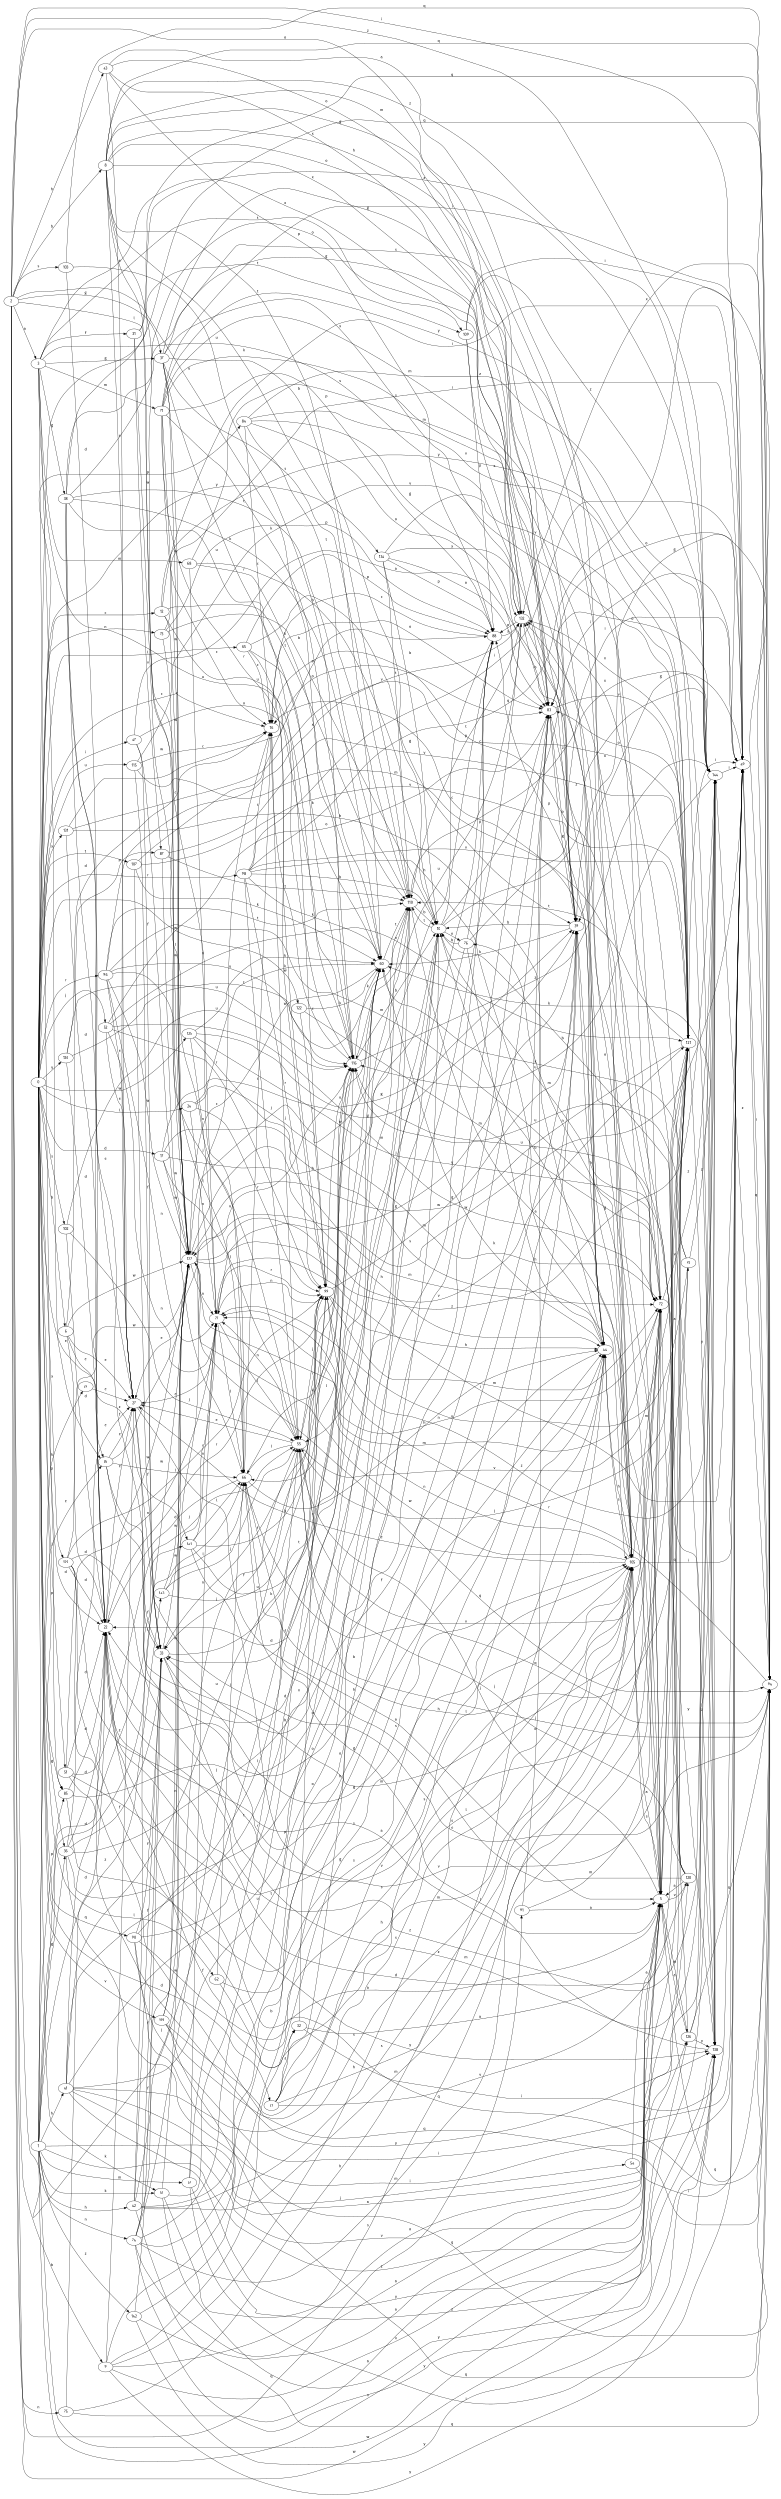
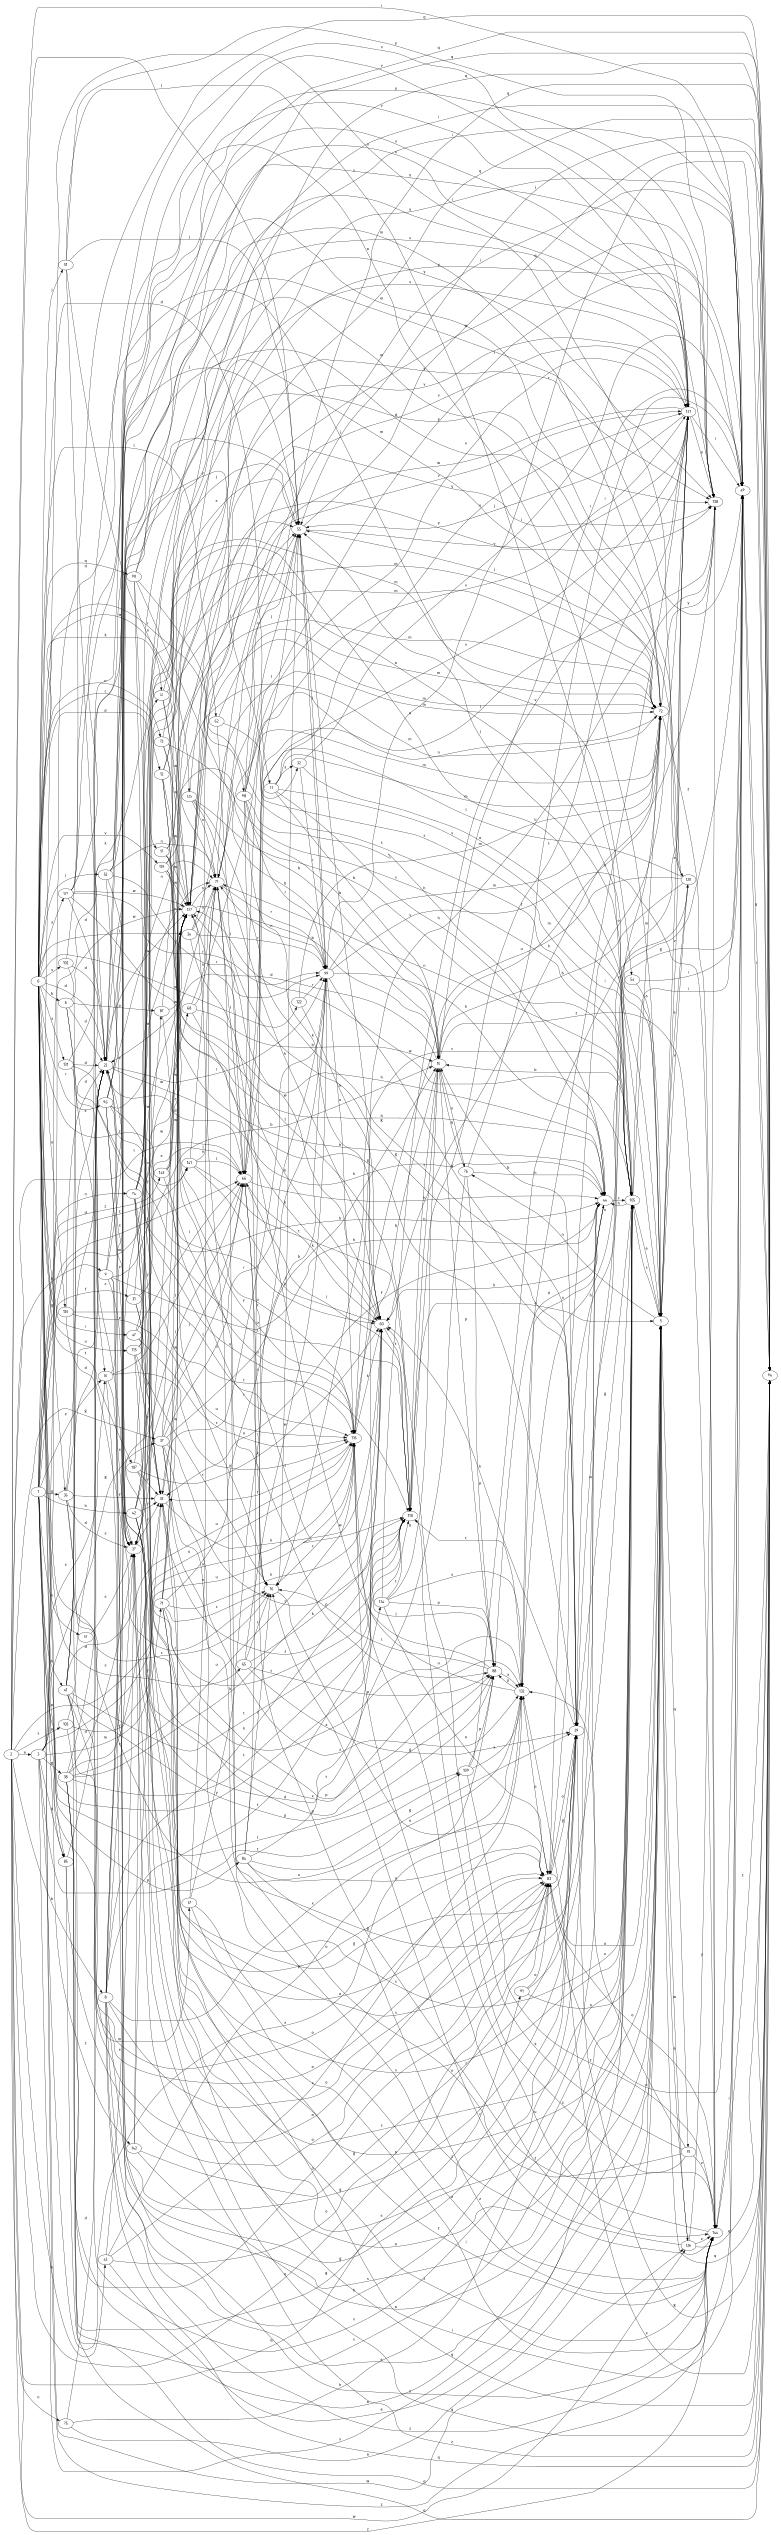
edge "115" -> "132": added, label "x"
edge "42" -> "55": now "42" -> "66"
